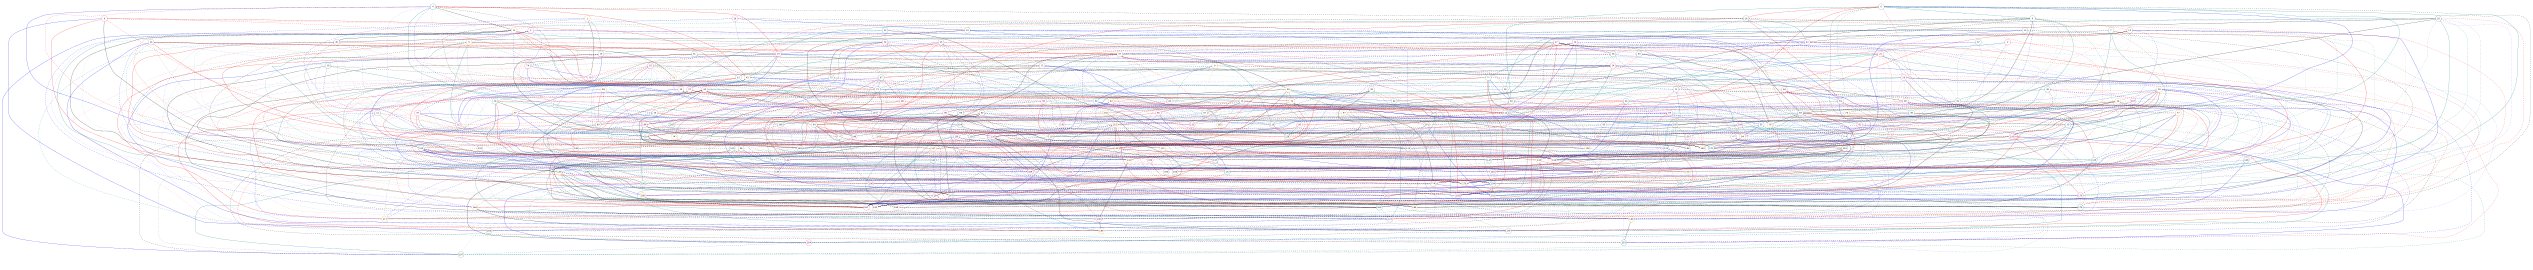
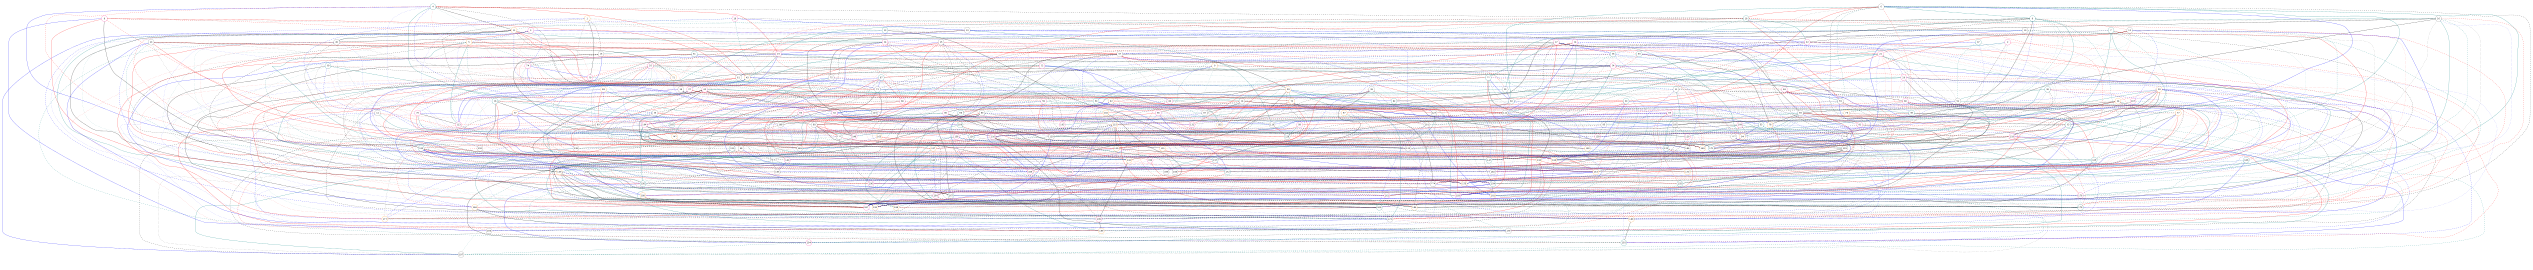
edge "49" -- "188": now "49" -- "199"
